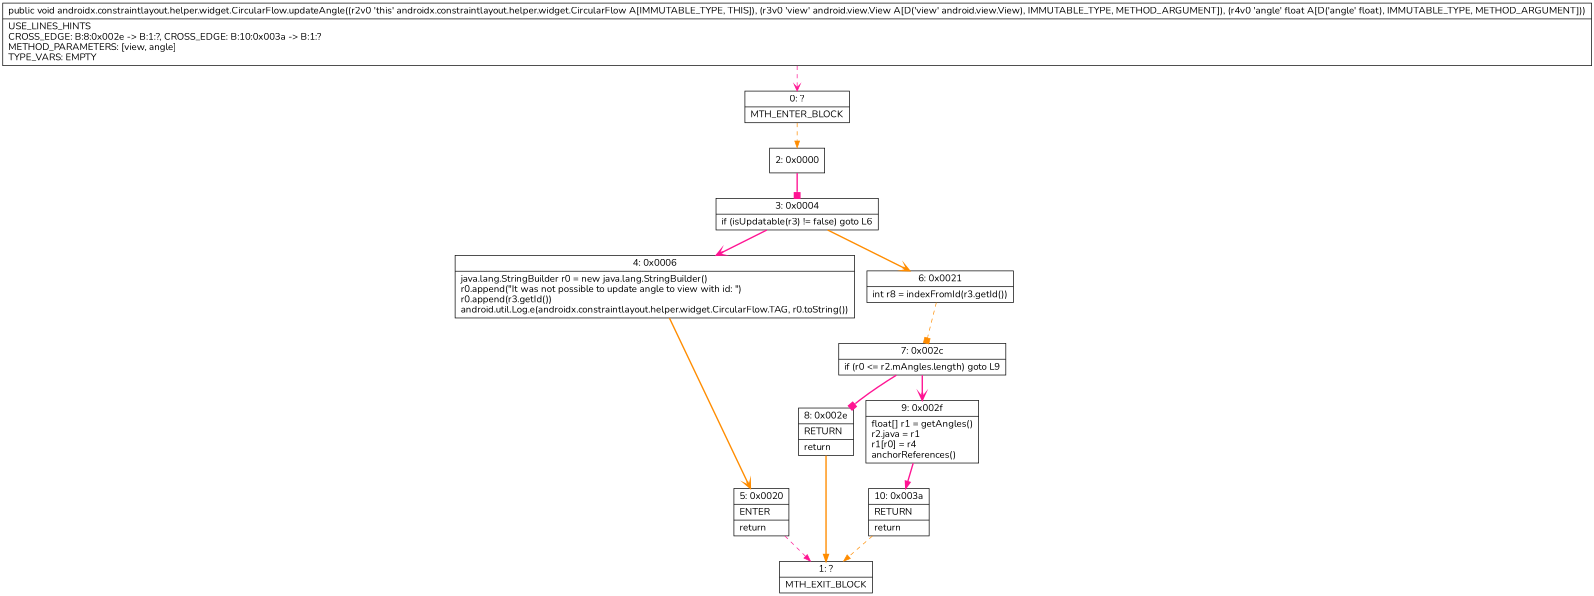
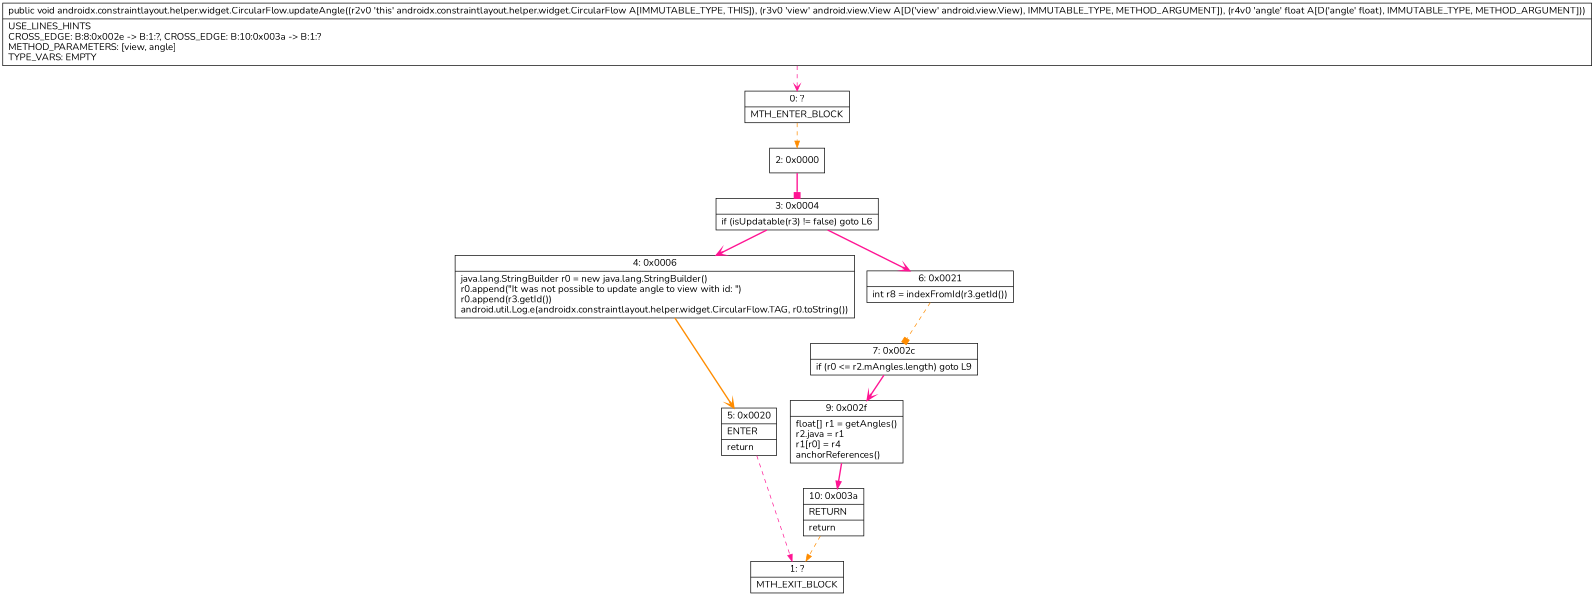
edge "3: 0x0004" -> "6: 0x0021": color darkorange -> deeppink
node "8: 0x002e": removed
